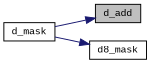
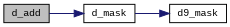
edge "d_mask" -> "d_add": reversed
node "d8_mask": label "d8_mask" -> "d9_mask"
